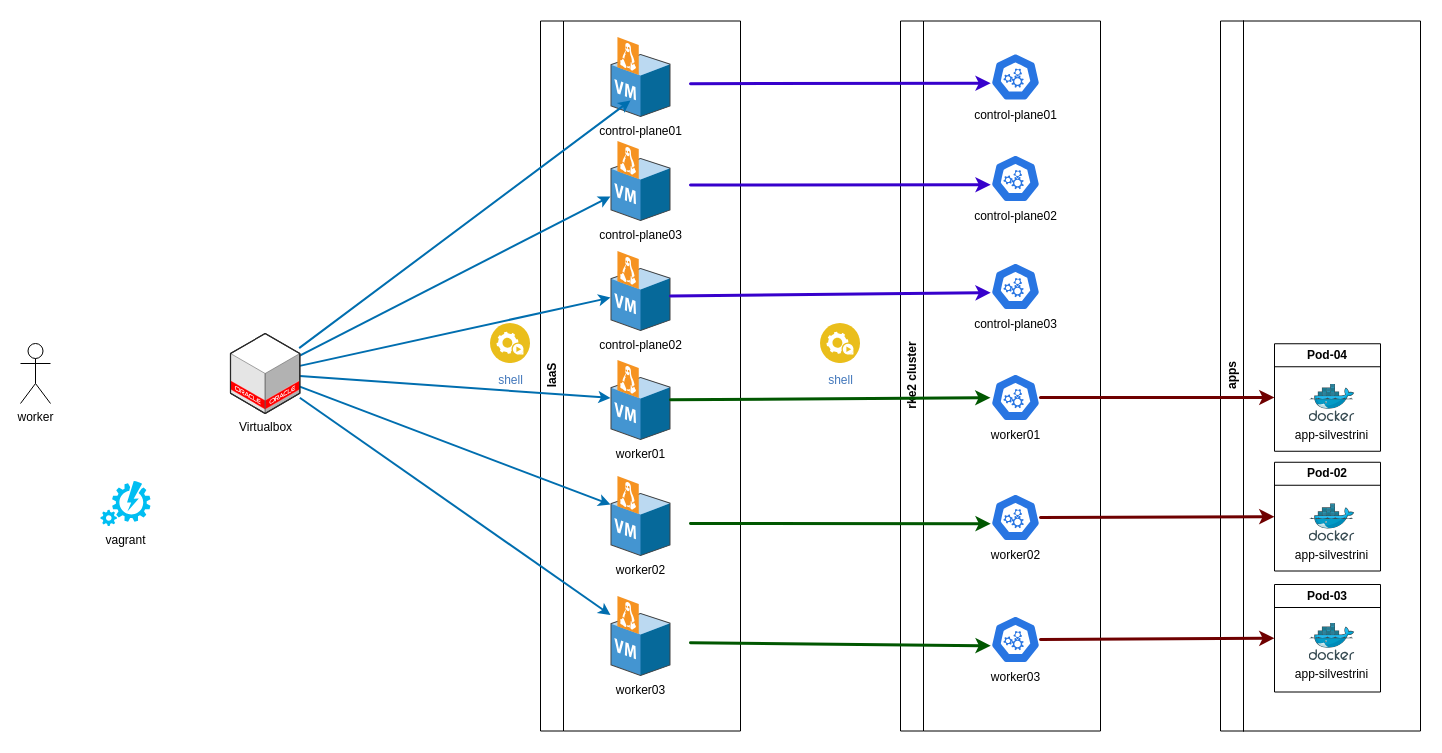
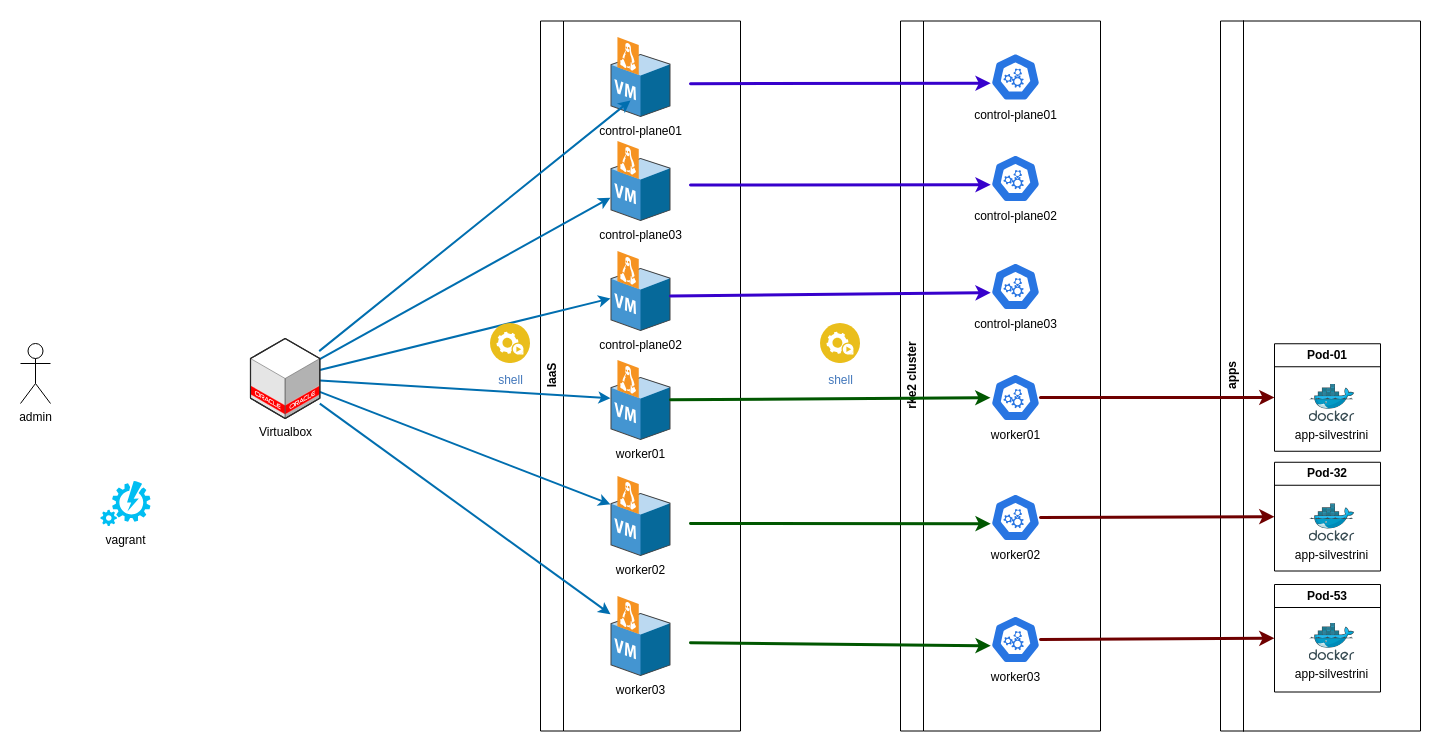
node "Pod-04": label "Pod-04" -> "Pod-01"
node "Virtualbox": moved (265, 374) -> (285, 379)
node "worker": label "worker" -> "admin"
node "Pod-02": label "Pod-02" -> "Pod-32"
node "Pod-03": label "Pod-03" -> "Pod-53"
